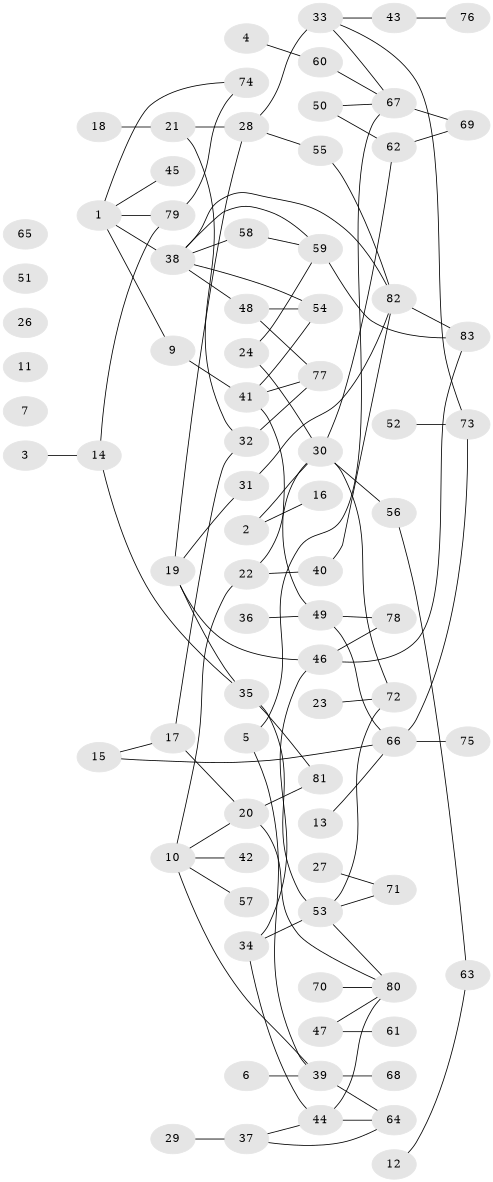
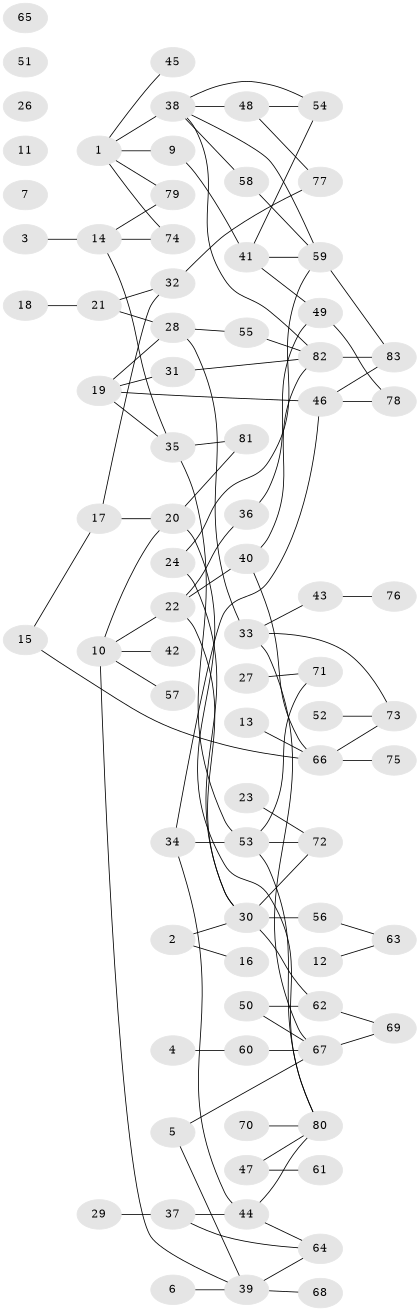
edge "74" -- "79": now "74" -- "14"
edge "77" -- "41": now "59" -- "41"
edge "36" -- "22": added
edge "49" -- "66": now "40" -- "66"
